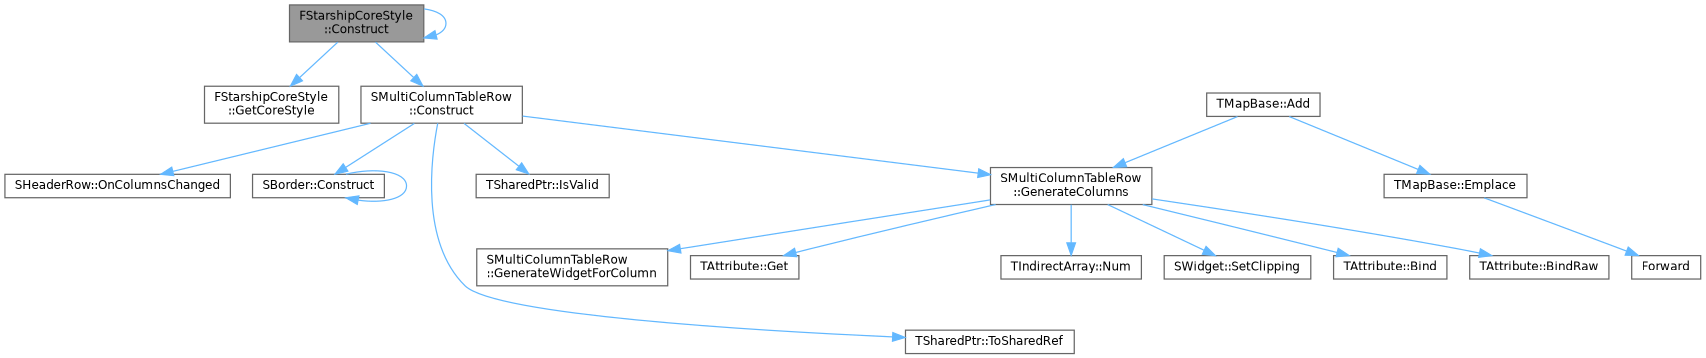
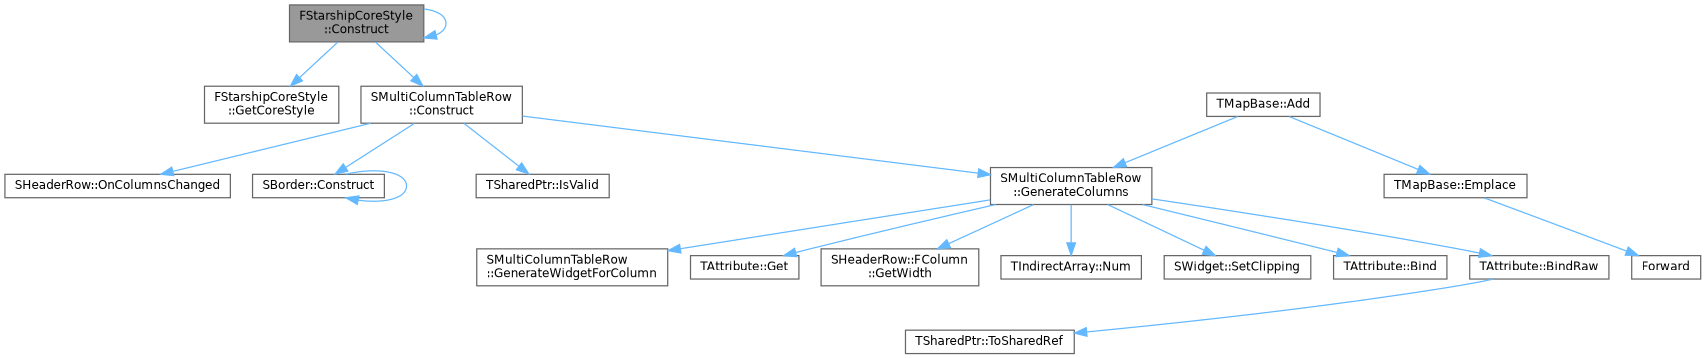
node "SHeaderRow::FColumn ::GetWidth": added
edge "SMultiColumnTableRow ::Construct" -> "TSharedPtr::ToSharedRef": now "TAttribute::BindRaw" -> "TSharedPtr::ToSharedRef"
